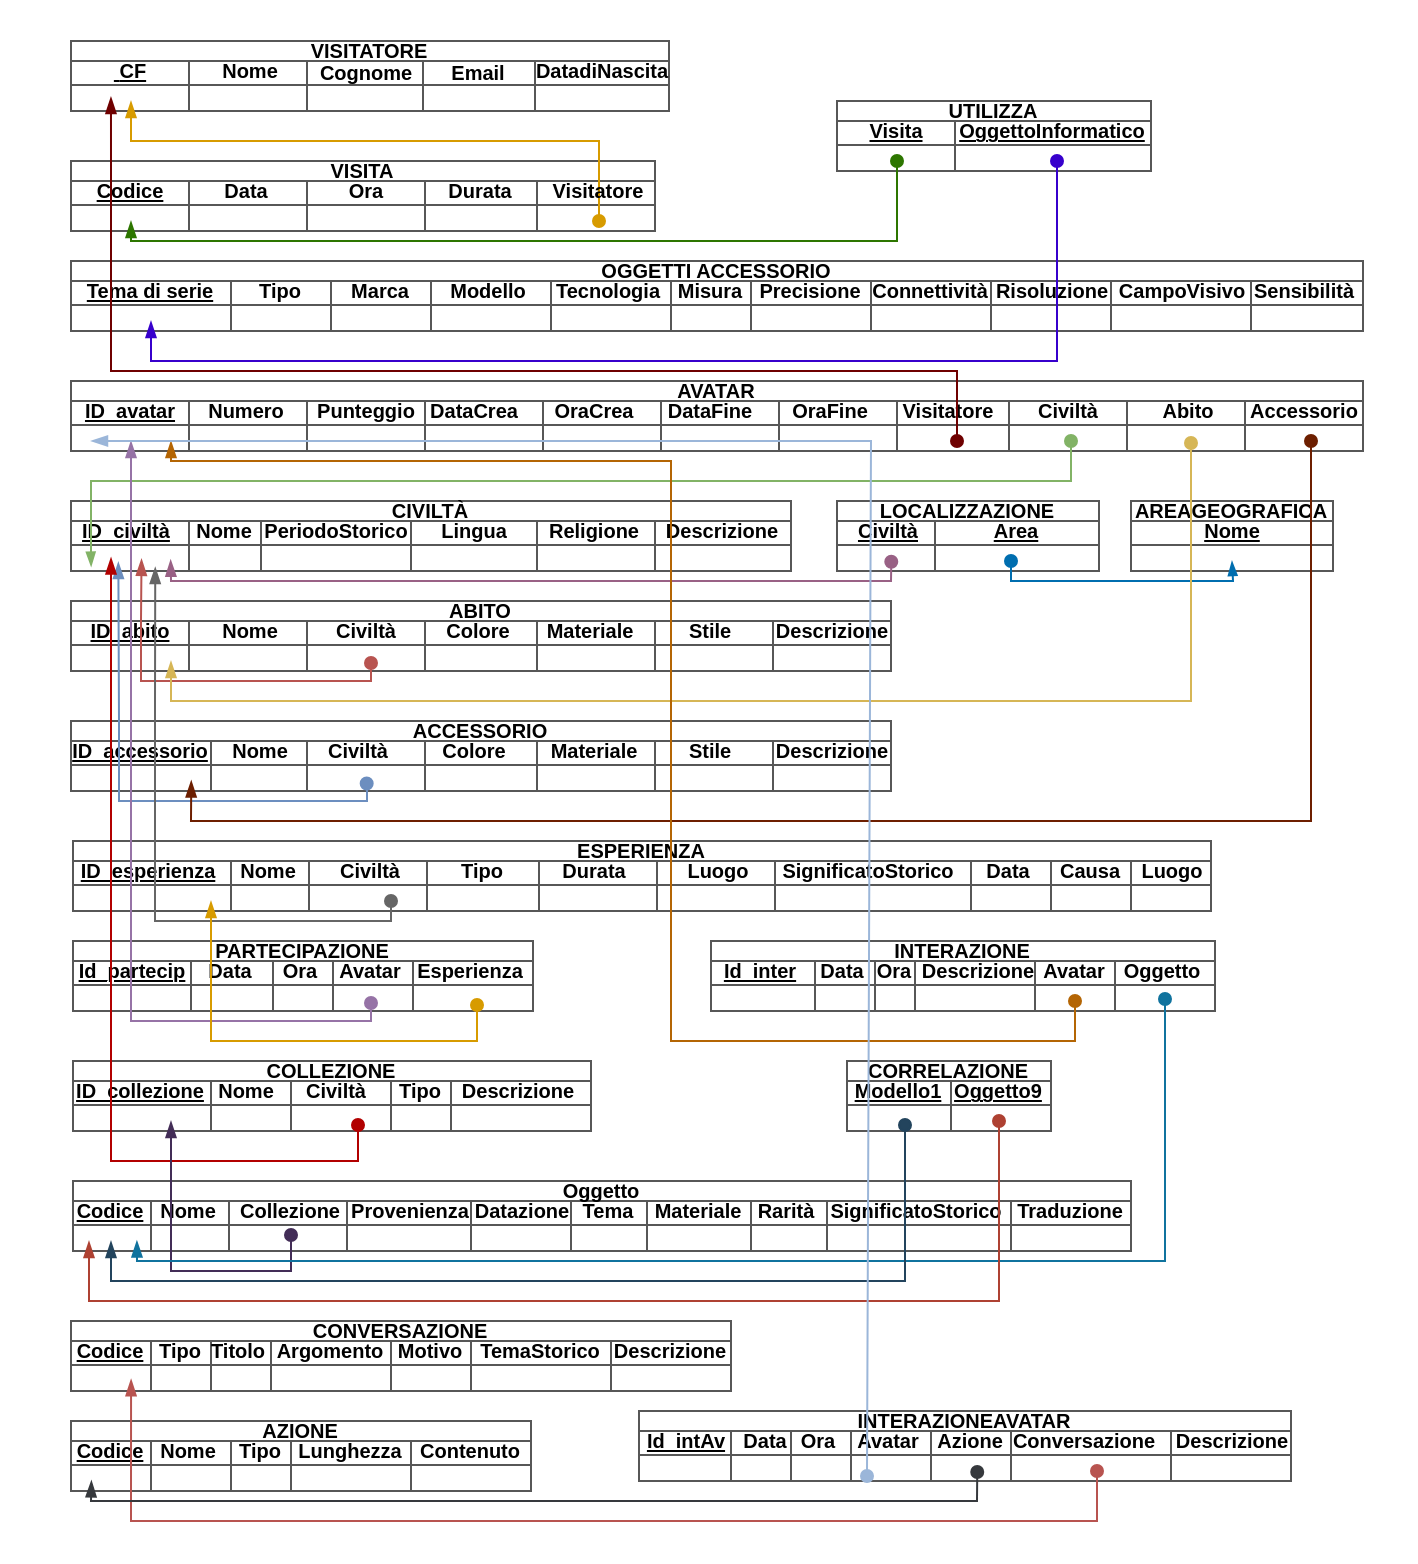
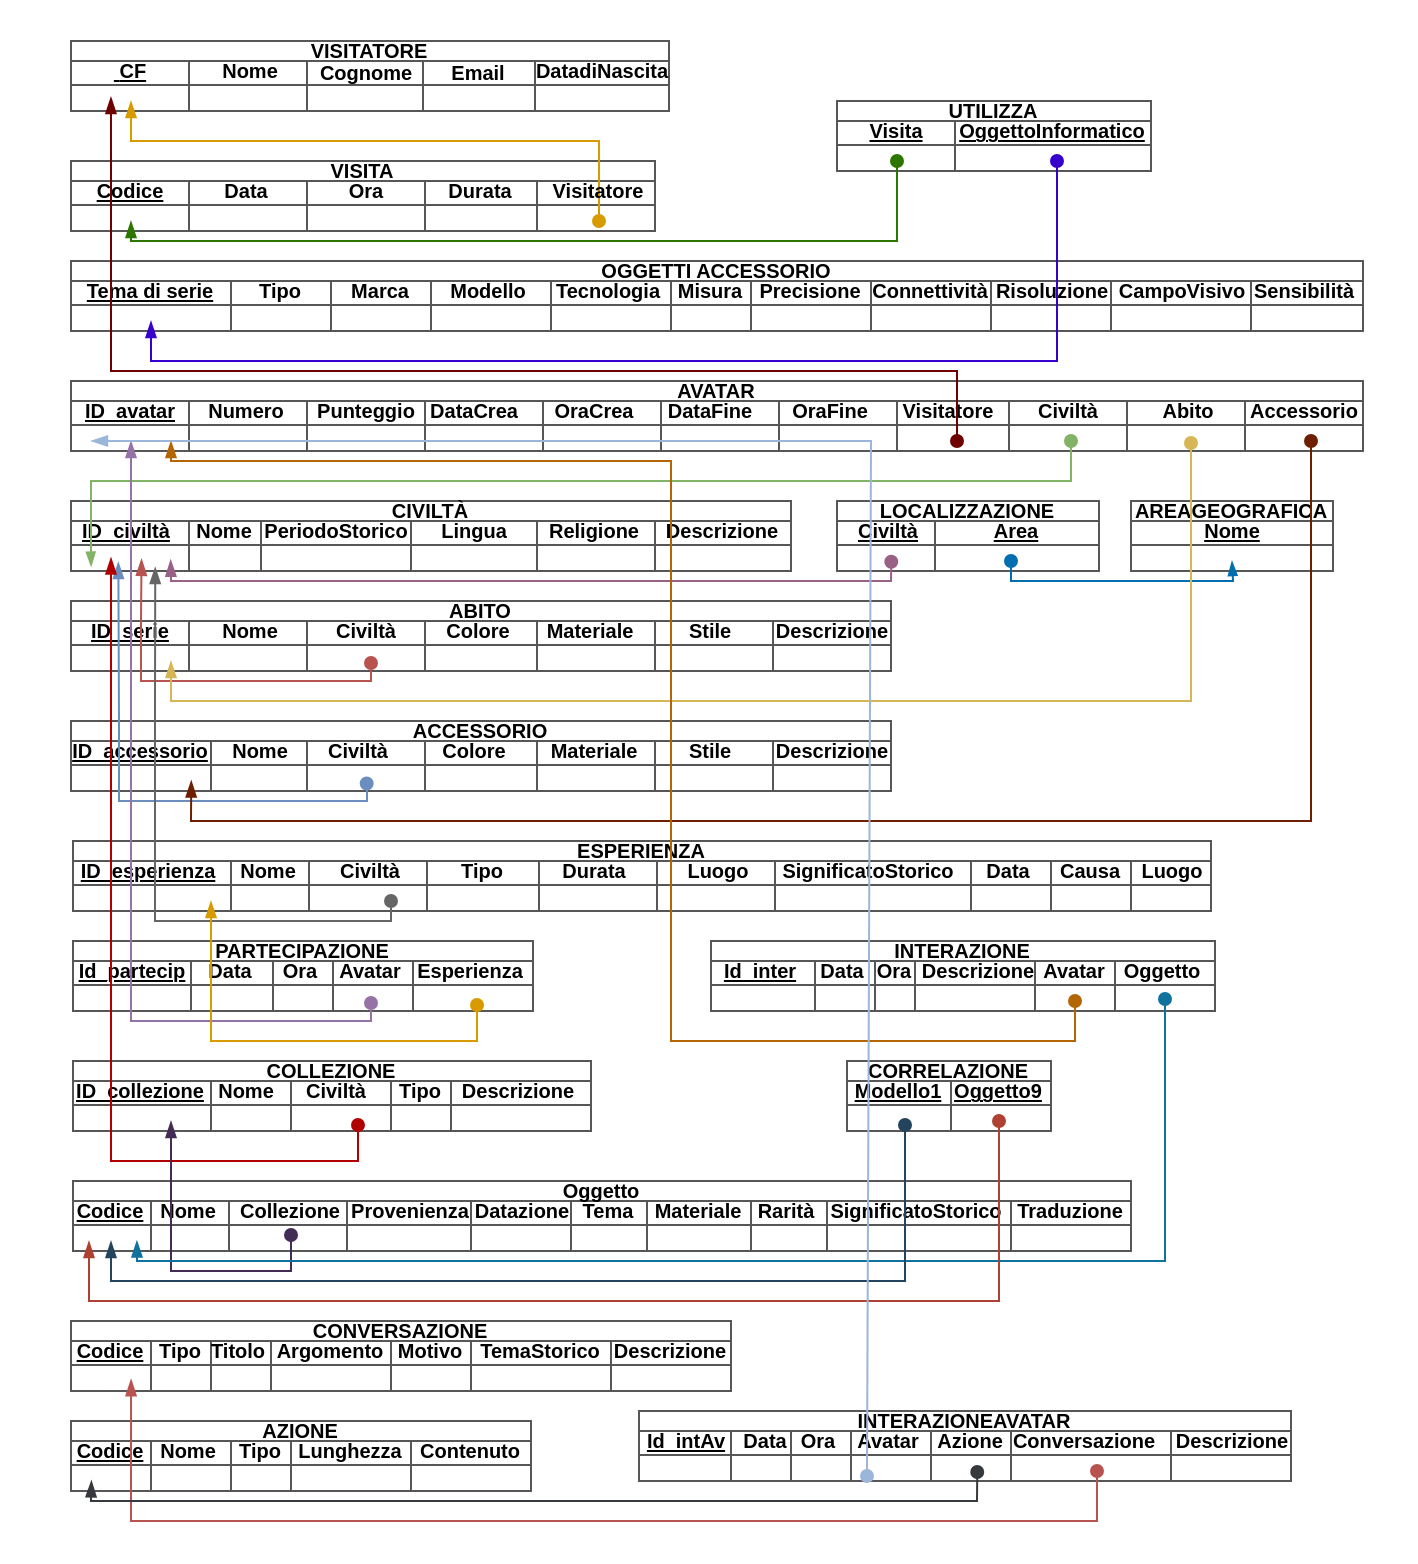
node "ID_abito": label "ID_abito" -> "ID_serie"
